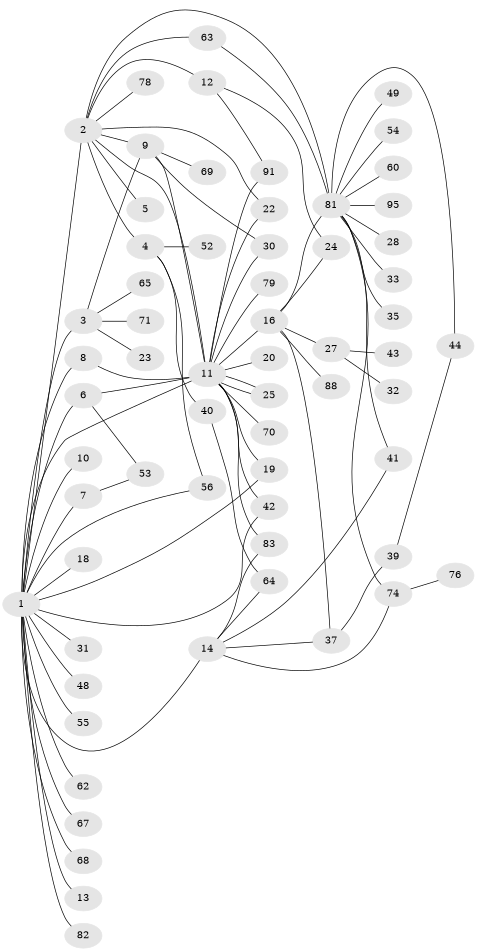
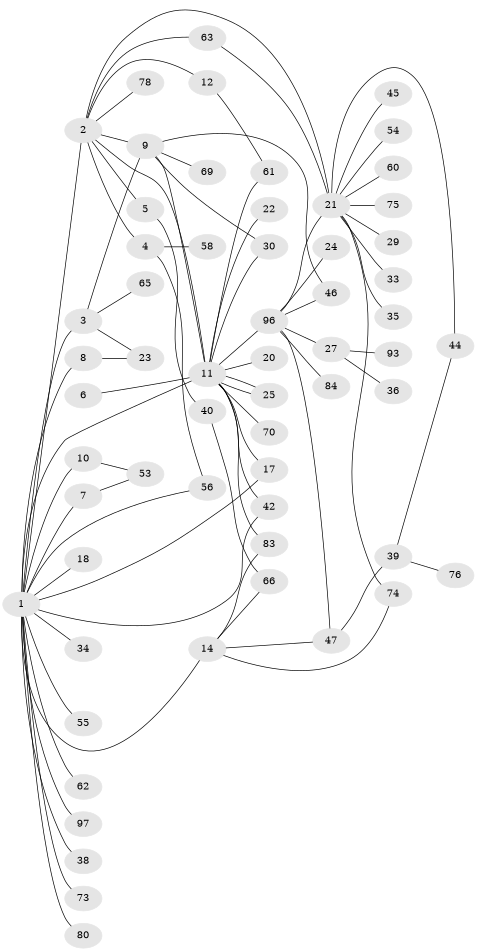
node "49": label "49" -> "45"
edge "2" -- "22": removed
edge "12" -- "24": removed
node "91": label "91" -> "61"
node "81": label "81" -> "21"
node "95": label "95" -> "75"
node "28": label "28" -> "29"
node "52": label "52" -> "58"
node "79": removed
node "46": added
node "71": removed
node "16": label "16" -> "96"
edge "4" -- "40": now "5" -- "40"
node "43": label "43" -> "93"
edge "8" -- "11": now "8" -- "23"
node "88": label "88" -> "84"
node "32": label "32" -> "36"
edge "6" -- "53": now "10" -- "53"
edge "6" -- "1": removed
node "41": removed
node "19": label "19" -> "17"
node "64": label "64" -> "66"
edge "76" -- "74": now "76" -- "39"
node "37": label "37" -> "47"
node "31": label "31" -> "34"
node "48": removed
node "67": label "67" -> "97"
node "68": label "68" -> "38"
node "13": label "13" -> "73"
node "82": label "82" -> "80"
